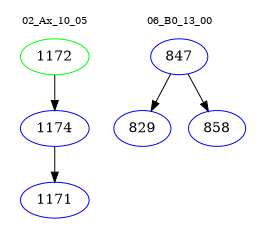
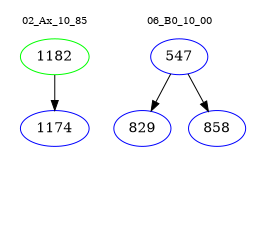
cluster "02_Ax_10_05": label "02_Ax_10_05" -> "02_Ax_10_85"
cluster "06_B0_13_00": label "06_B0_13_00" -> "06_B0_10_00"
node "1172": label "1172" -> "1182"
node "847": label "847" -> "547"
node "1171": removed
